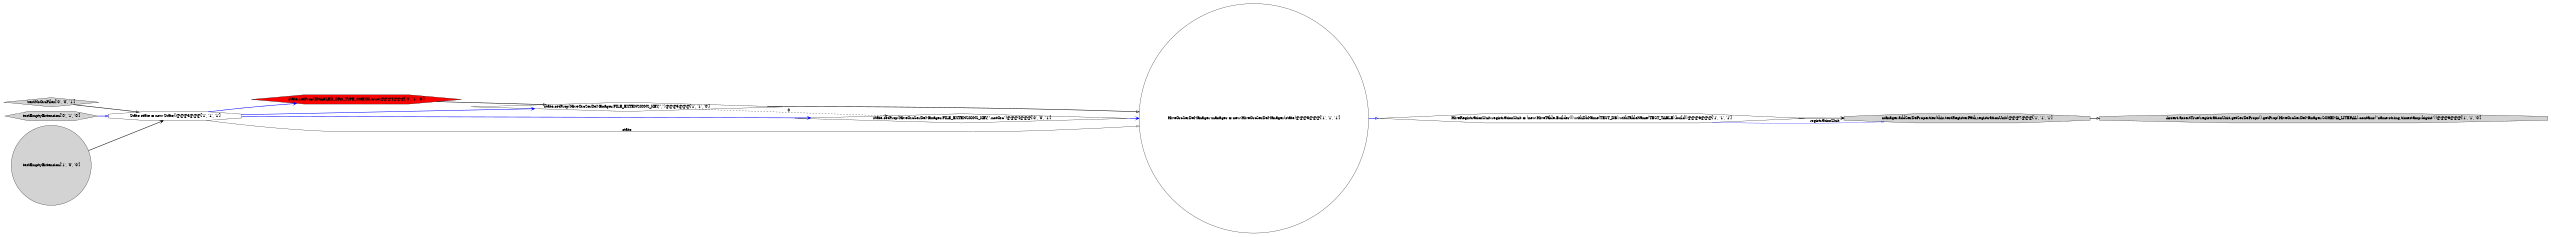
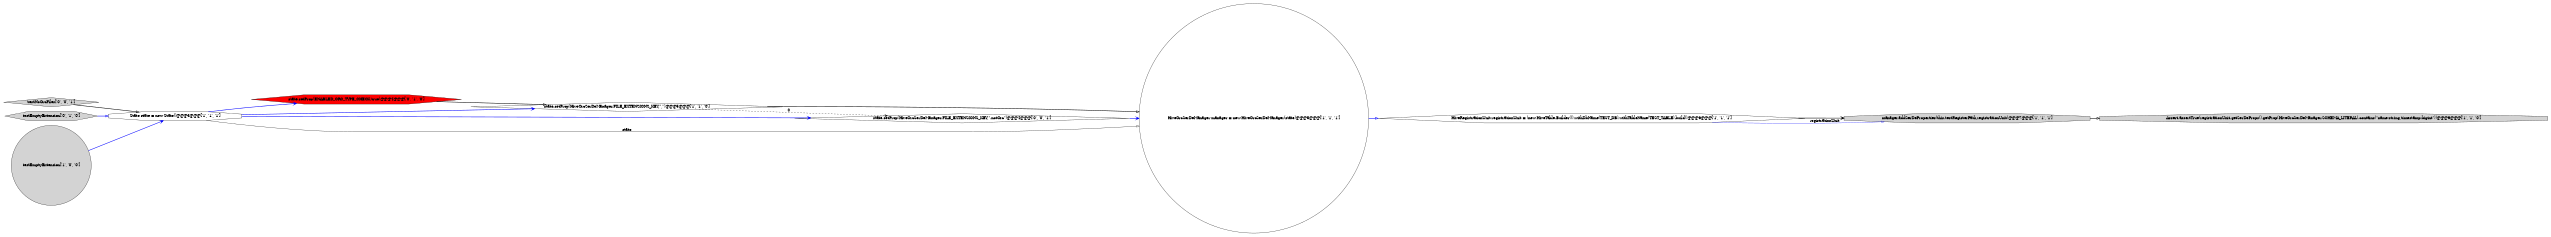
edge "testEmptyExtension['1', '0', '0']" -> "State state = new State()@@@3@@@['1', '1', '1']": color black -> blue
